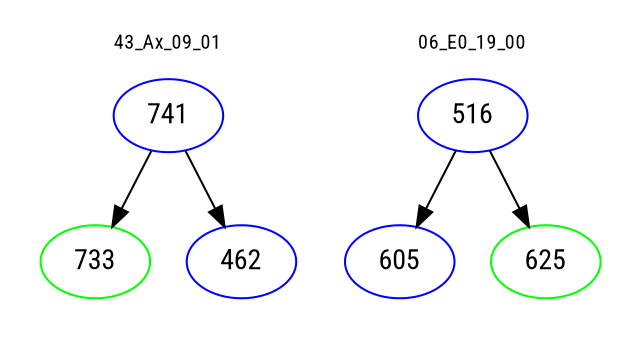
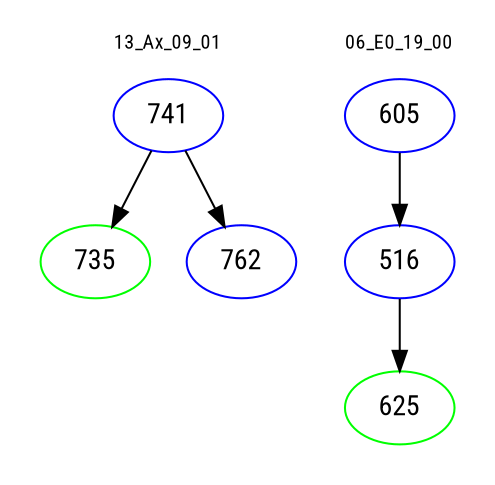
cluster "43_Ax_09_01": label "43_Ax_09_01" -> "13_Ax_09_01"
edge "516" -> "605": reversed
node "733": label "733" -> "735"
node "462": label "462" -> "762"
